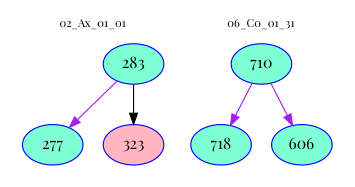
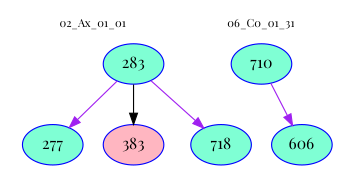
edge "710" -> "718": now "283" -> "718"
node "323": label "323" -> "383"
